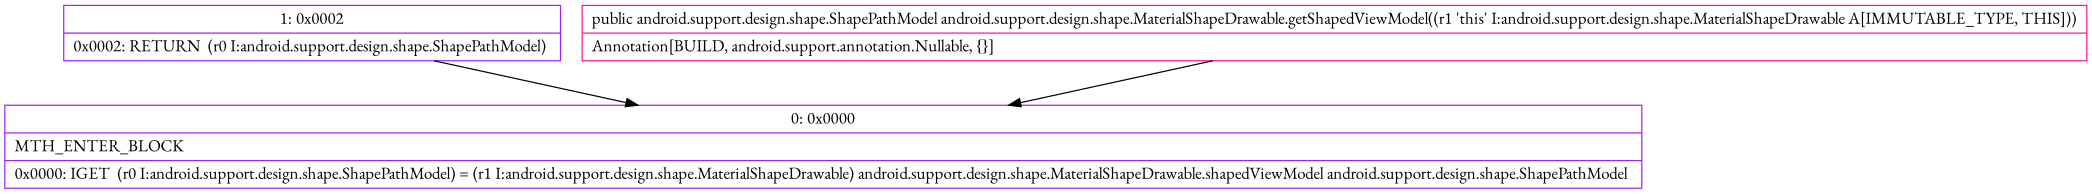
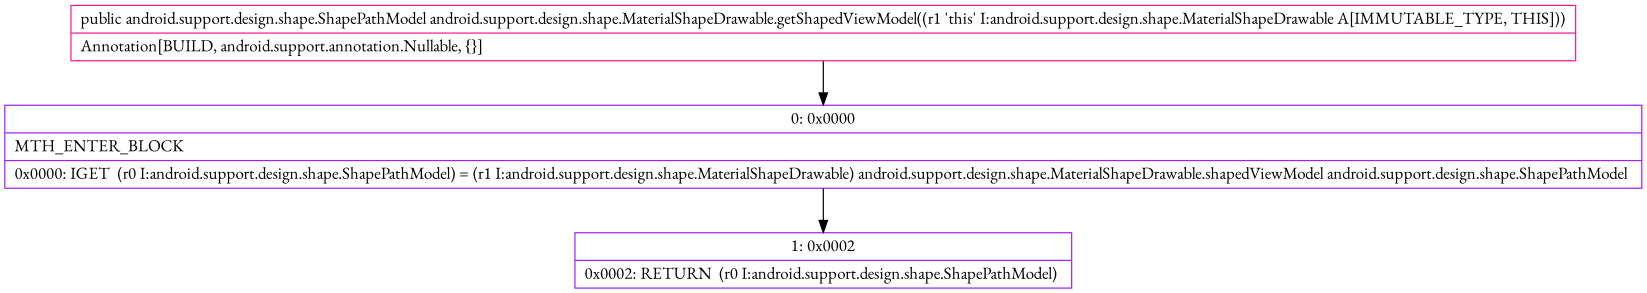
edge "1: 0x0002" -> "0: 0x0000": reversed
